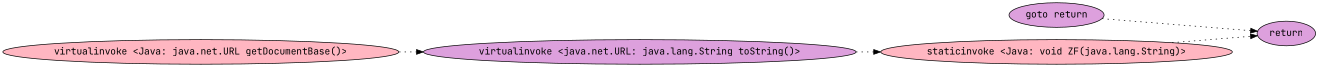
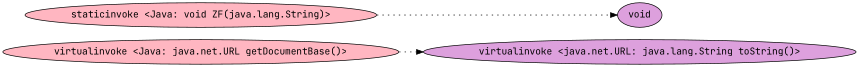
node "goto return": removed
node "return": label "return" -> "void"
edge "virtualinvoke <java.net.URL: java.lang.String toString()>" -> "staticinvoke <Java: void ZF(java.lang.String)>": removed
